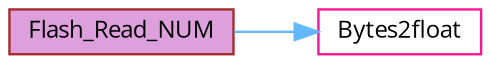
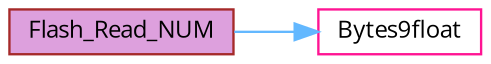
node "Bytes2float": label "Bytes2float" -> "Bytes9float"
